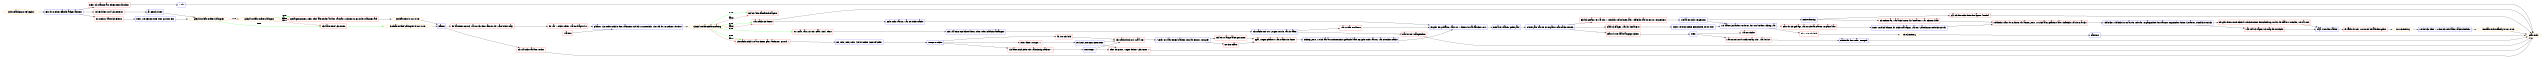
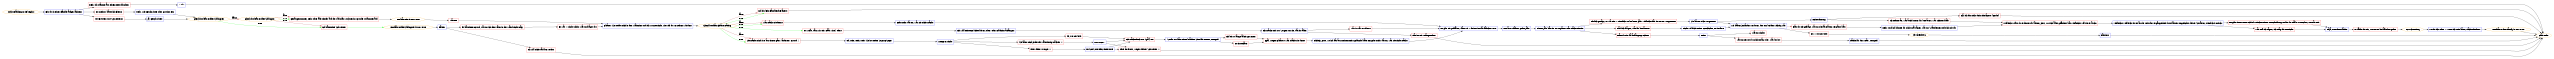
edge "Was macht sie denn?" -> "Chat ends.": now "Ich bin kein Familientherapeut." -> "Chat ends."
edge "Check boolean DrifterSiblingYes" -> "Check boolean DrifterSiblingNo": label "true" -> "false"
edge "Check boolean DrifterSiblingNo" -> "Ich hatte eine Schwester.": label "false" -> "true"
edge "Boolean Bist is now true." -> "Hatte?": now "Boolean Bist is now true." -> "Warum?"
